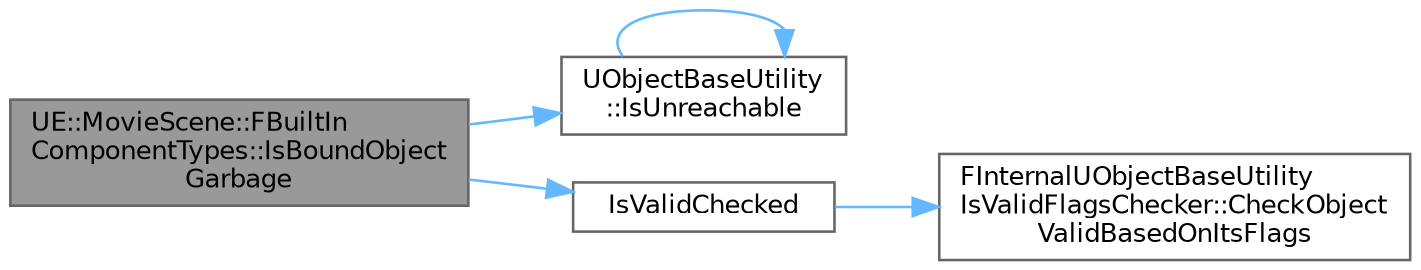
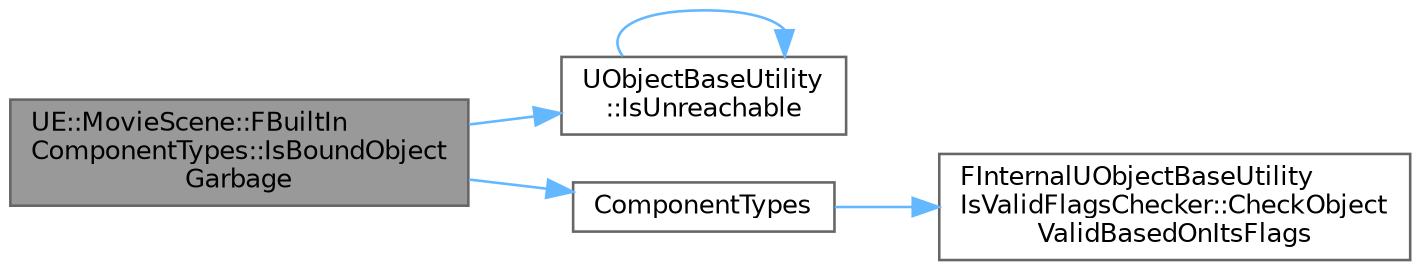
node "IsValidChecked": label "IsValidChecked" -> "ComponentTypes"
